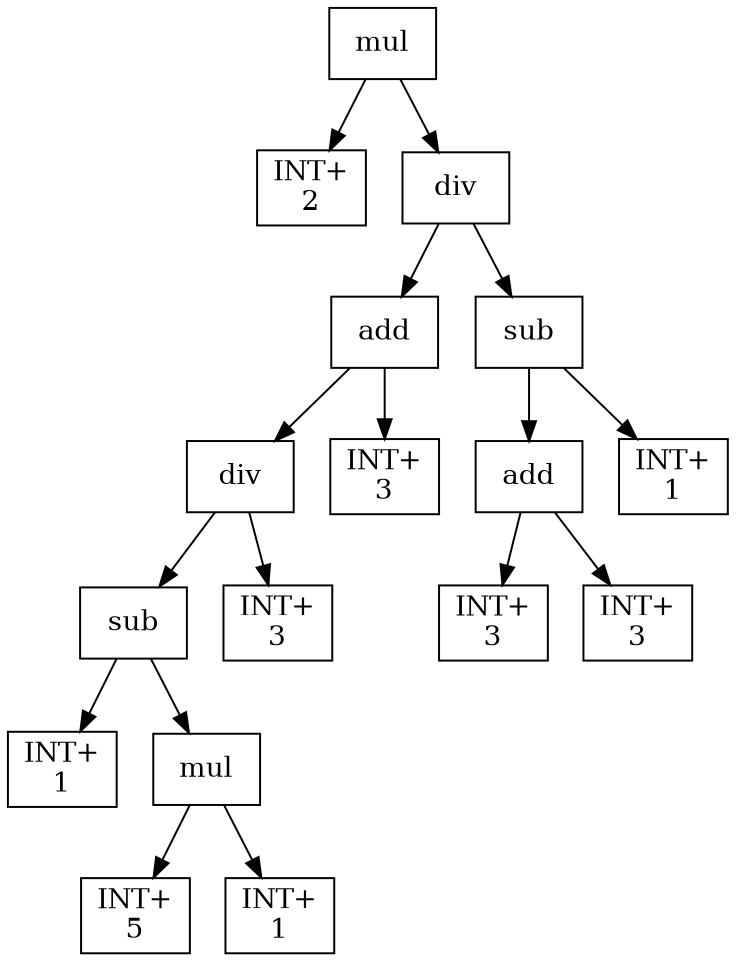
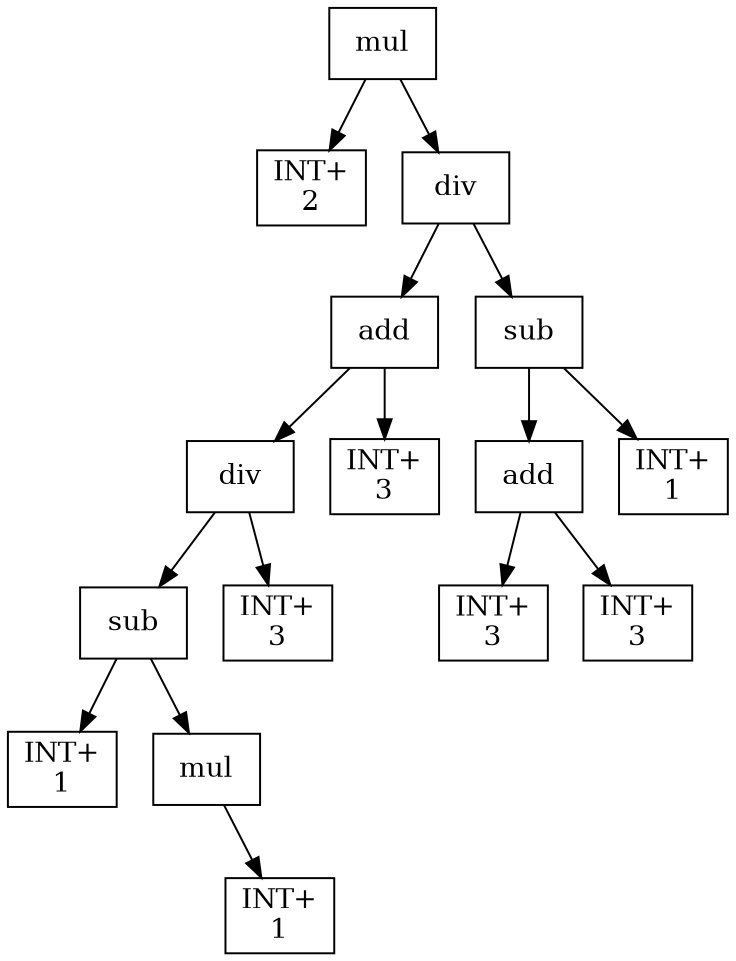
node "INT+ 5": removed
